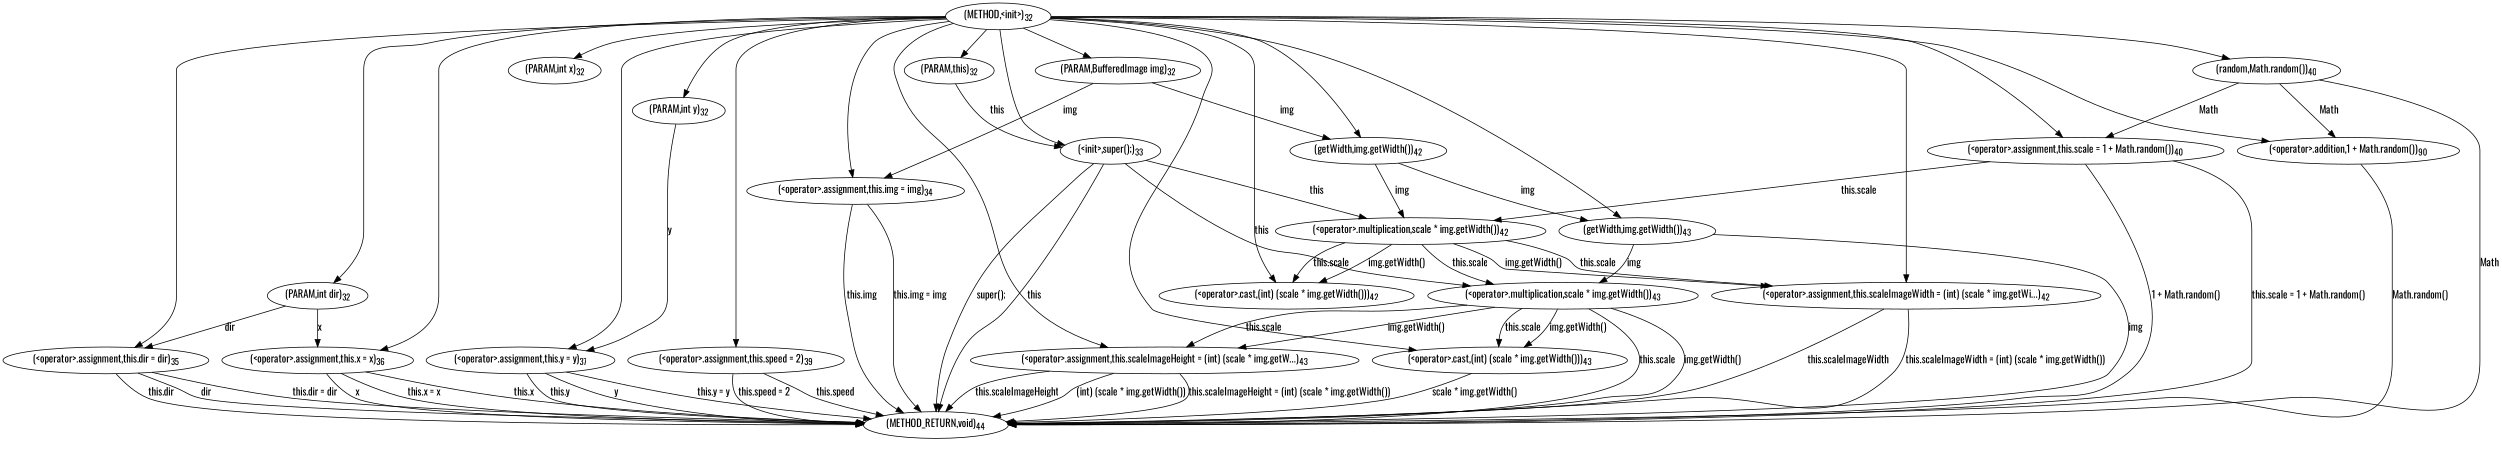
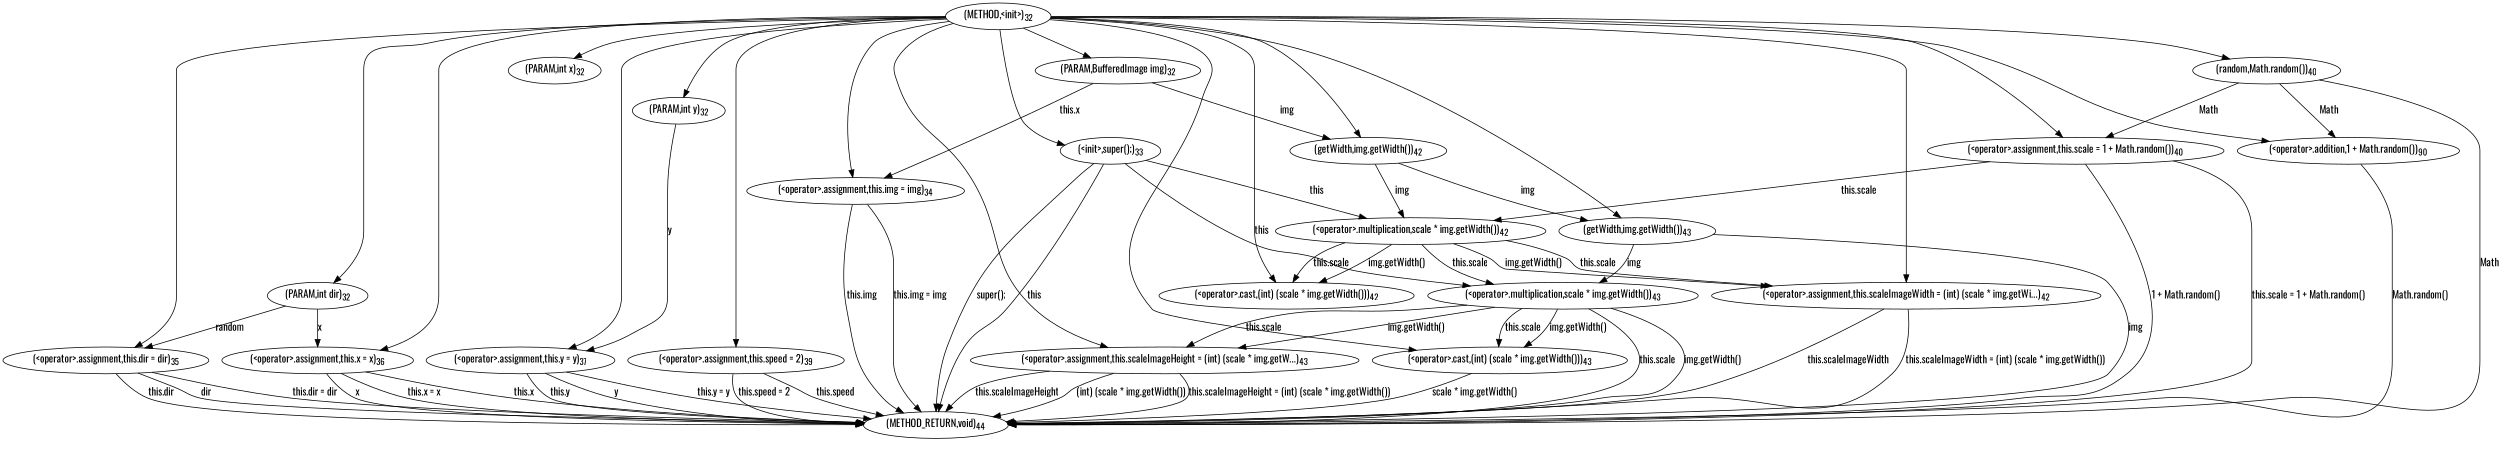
node "(PARAM,this)": removed
edge "(PARAM,BufferedImage img)" -> "(<operator>.assignment,this.img = img)": label "img" -> "this.x"
edge "(PARAM,int dir)" -> "(<operator>.assignment,this.dir = dir)": label "dir" -> "random"
